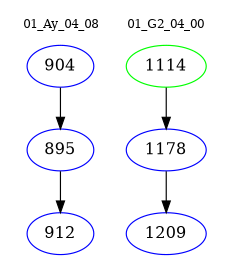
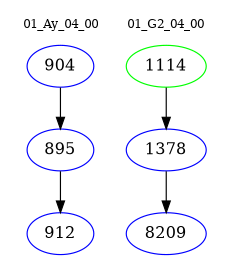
cluster "01_Ay_04_08": label "01_Ay_04_08" -> "01_Ay_04_00"
node "1178": label "1178" -> "1378"
node "1209": label "1209" -> "8209"
